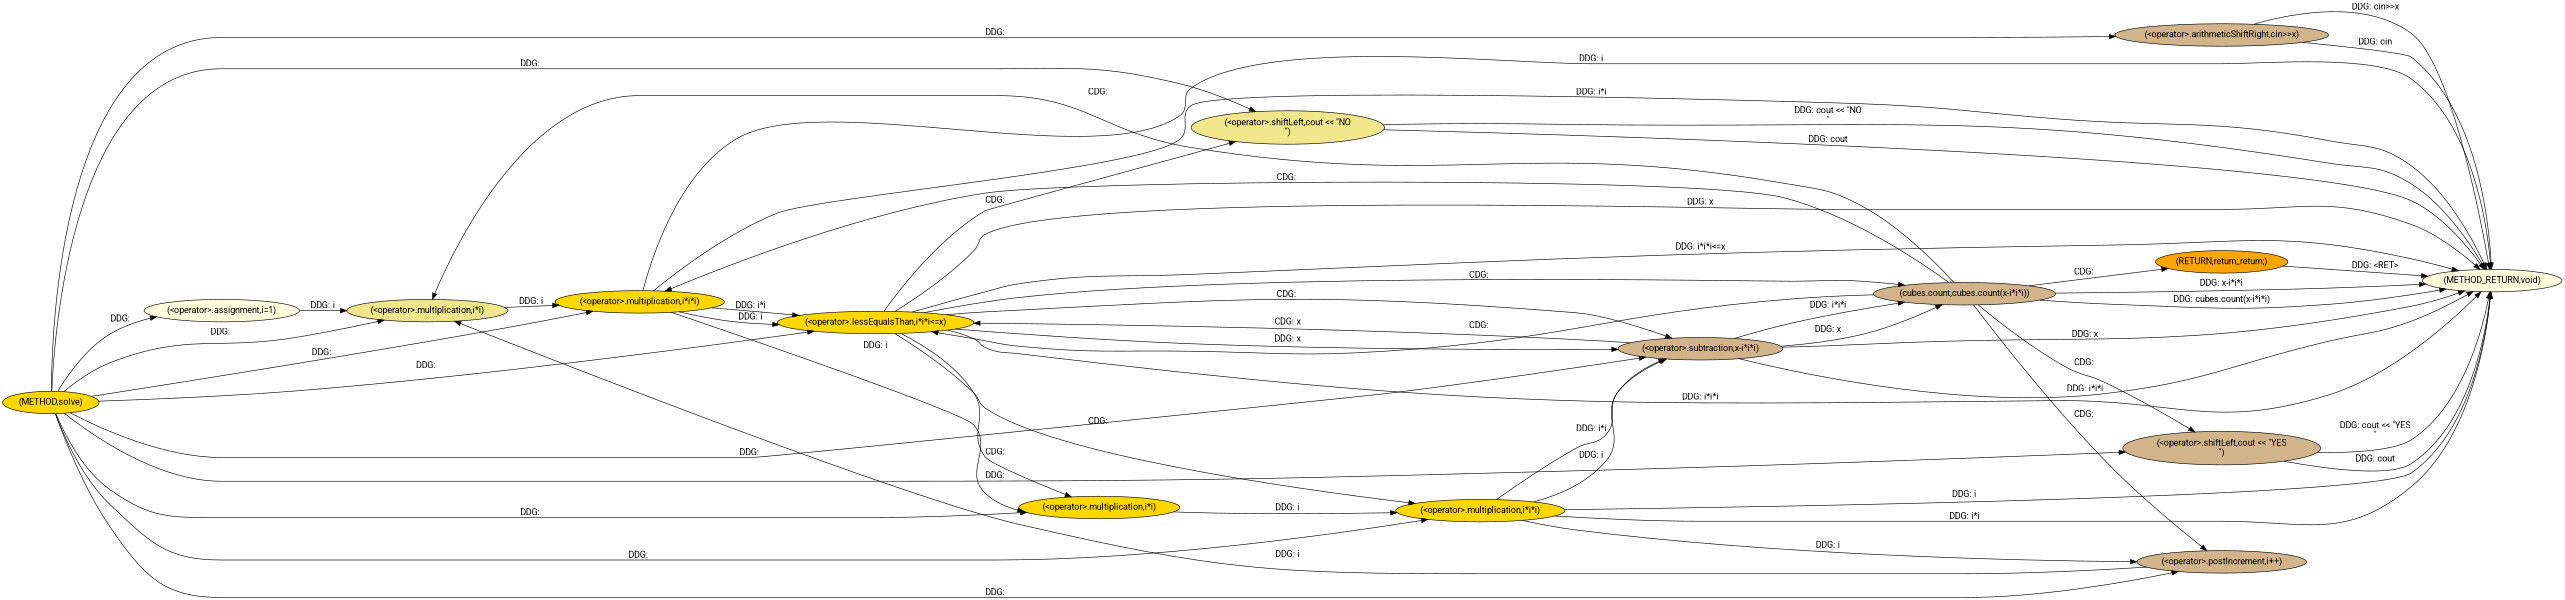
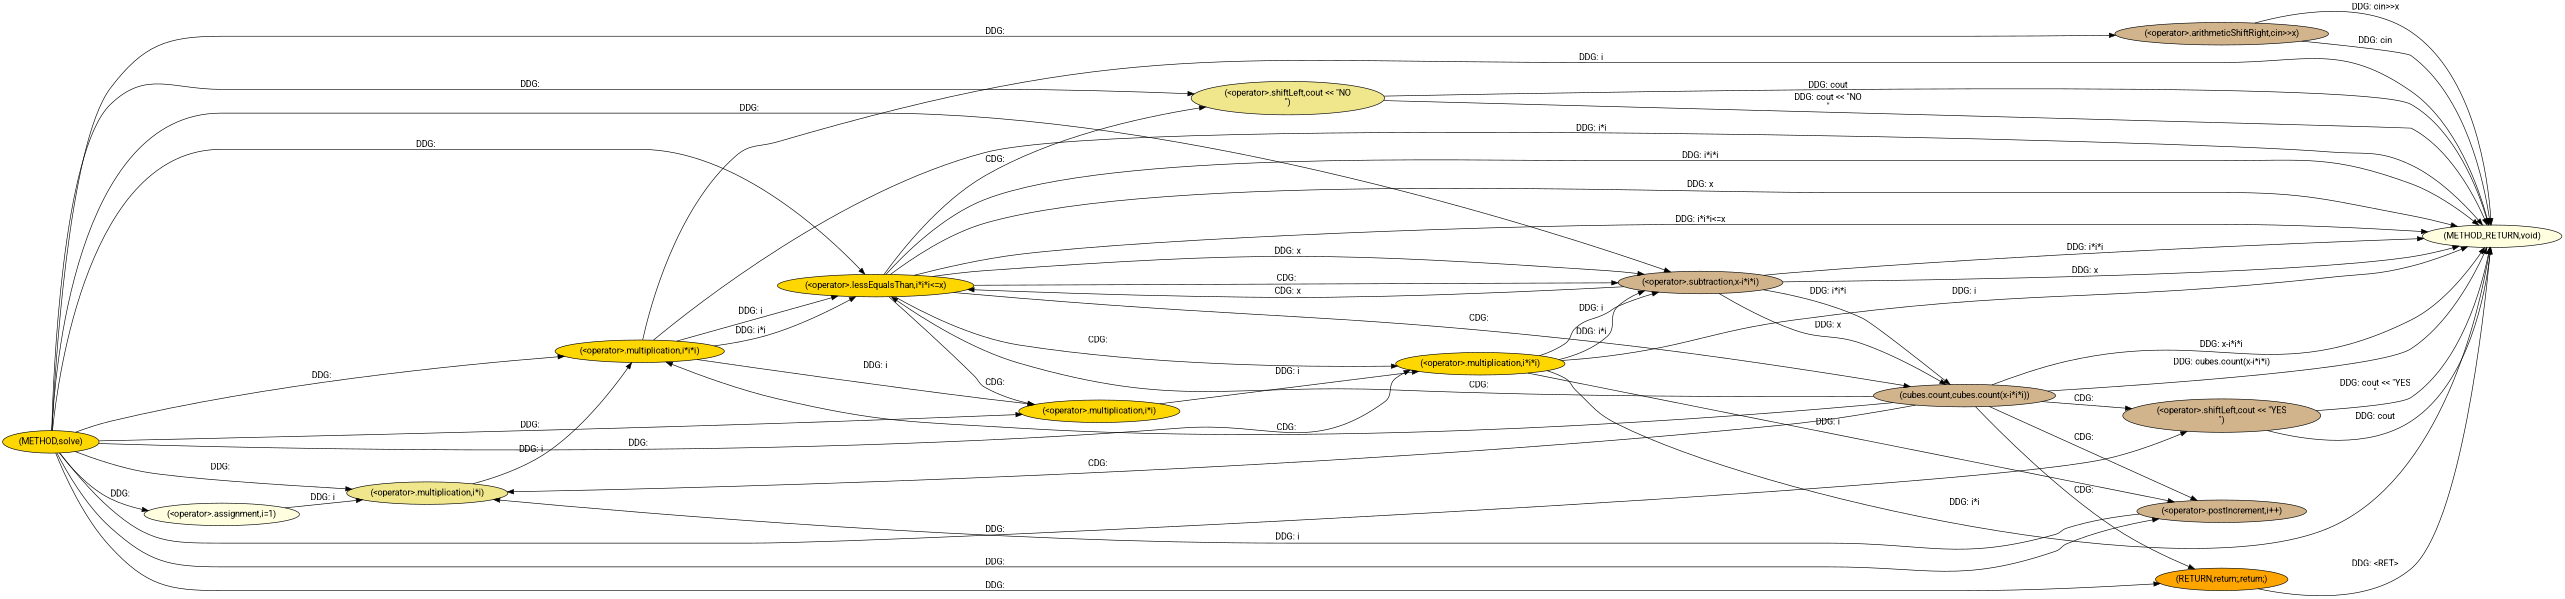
edge "(METHOD,solve)" -> "(RETURN,return;,return;)": added, label "DDG:"
